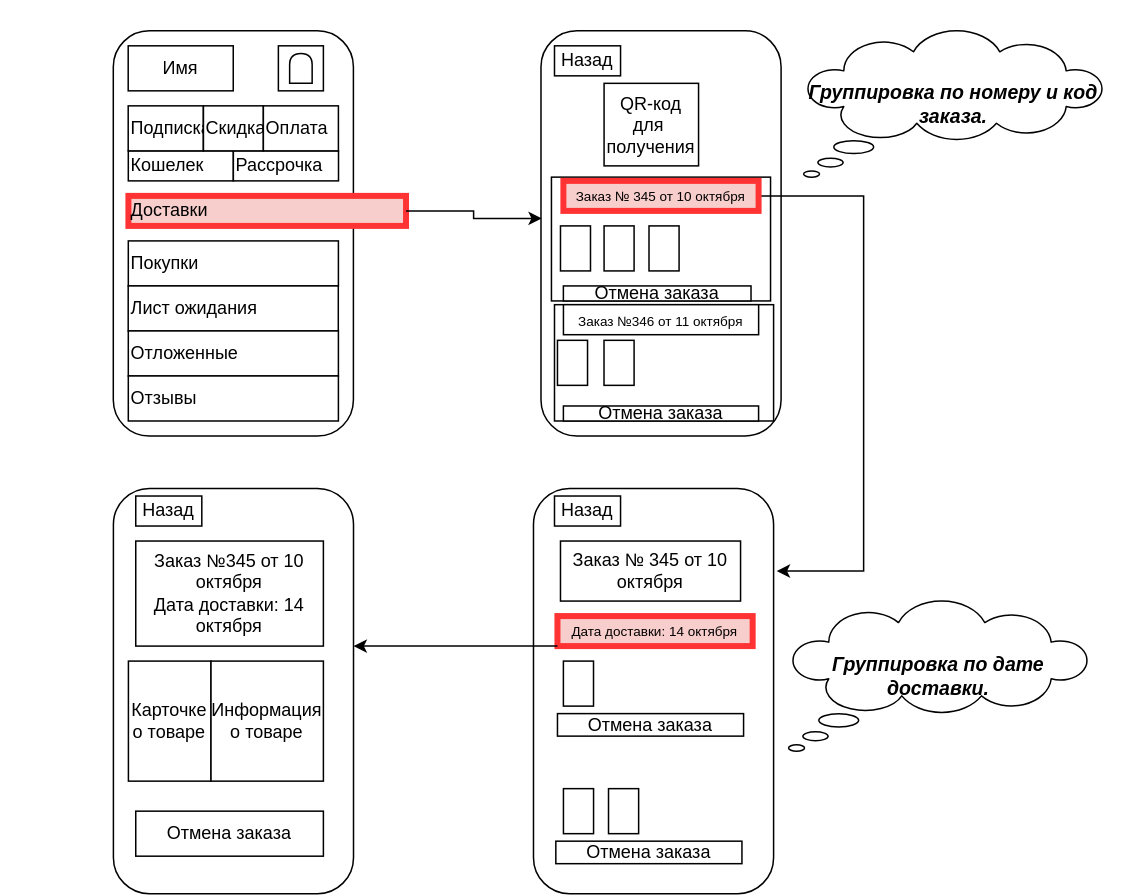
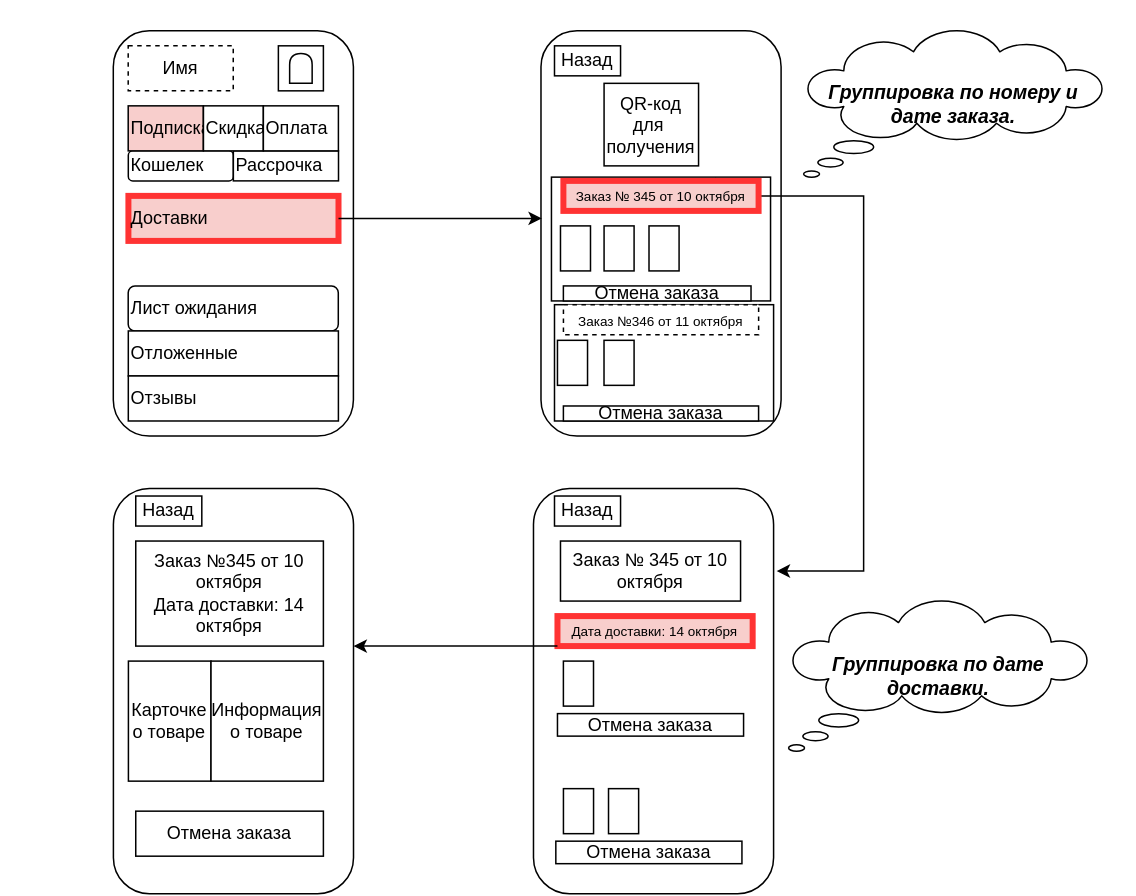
node "Имя": style solid -> dashed
node "Группировка по номеру и код заказа.": label "Группировка по номеру и код заказа." -> "Группировка по номеру и дате заказа."
node "Подписка": fillcolor #ffffff -> #f8cecc
node "Кошелек": shape rectangle -> rounded rectangle
node "Доставки": size 278x30 -> 210x45
node "Покупки": removed
node "Лист ожидания": shape rectangle -> rounded rectangle
node "Заказ №346 от 11 октября": style solid -> dashed
